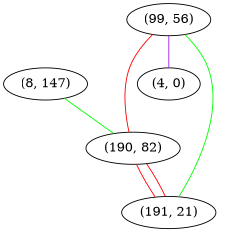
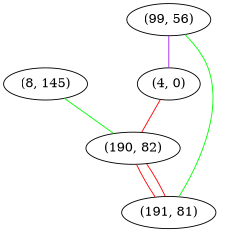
edge "(99, 56)" -- "(190, 82)": now "(4, 0)" -- "(190, 82)"
node "(8, 147)": label "(8, 147)" -> "(8, 145)"
node "(191, 21)": label "(191, 21)" -> "(191, 81)"
